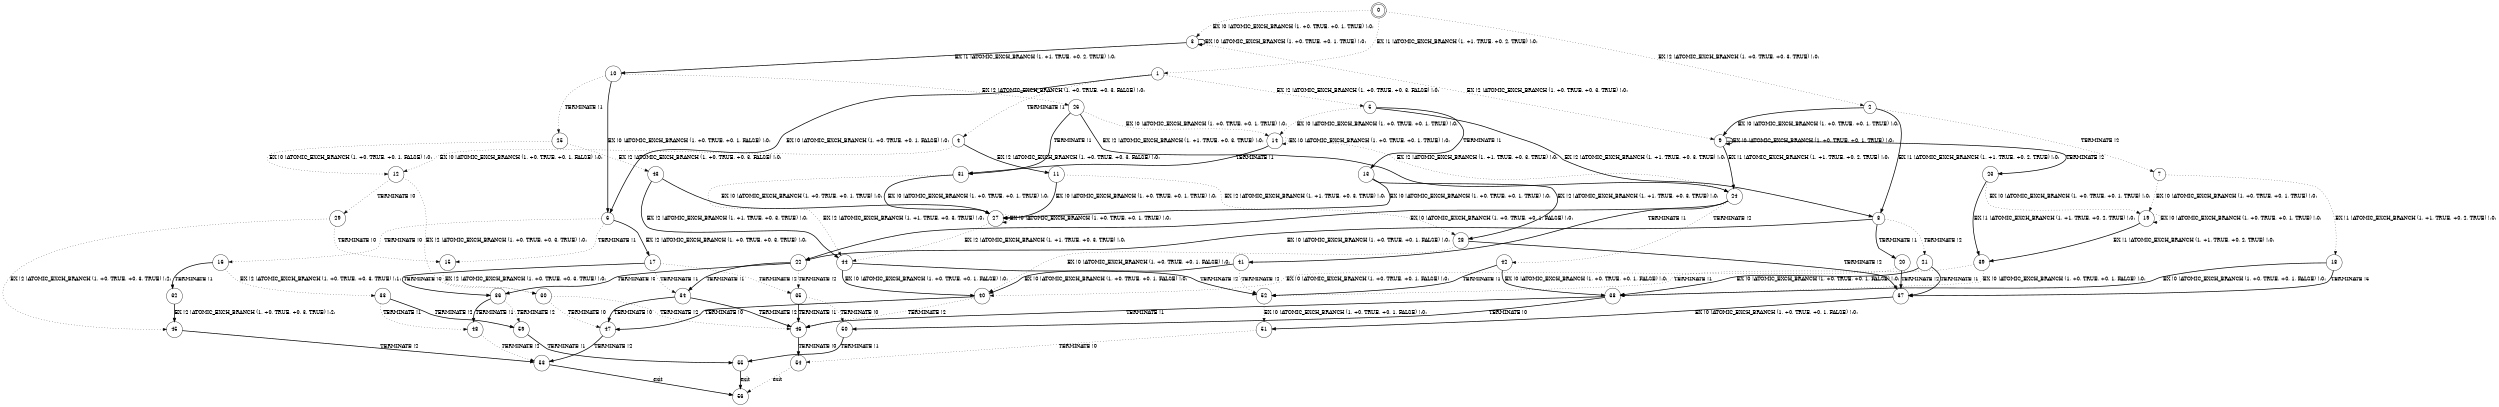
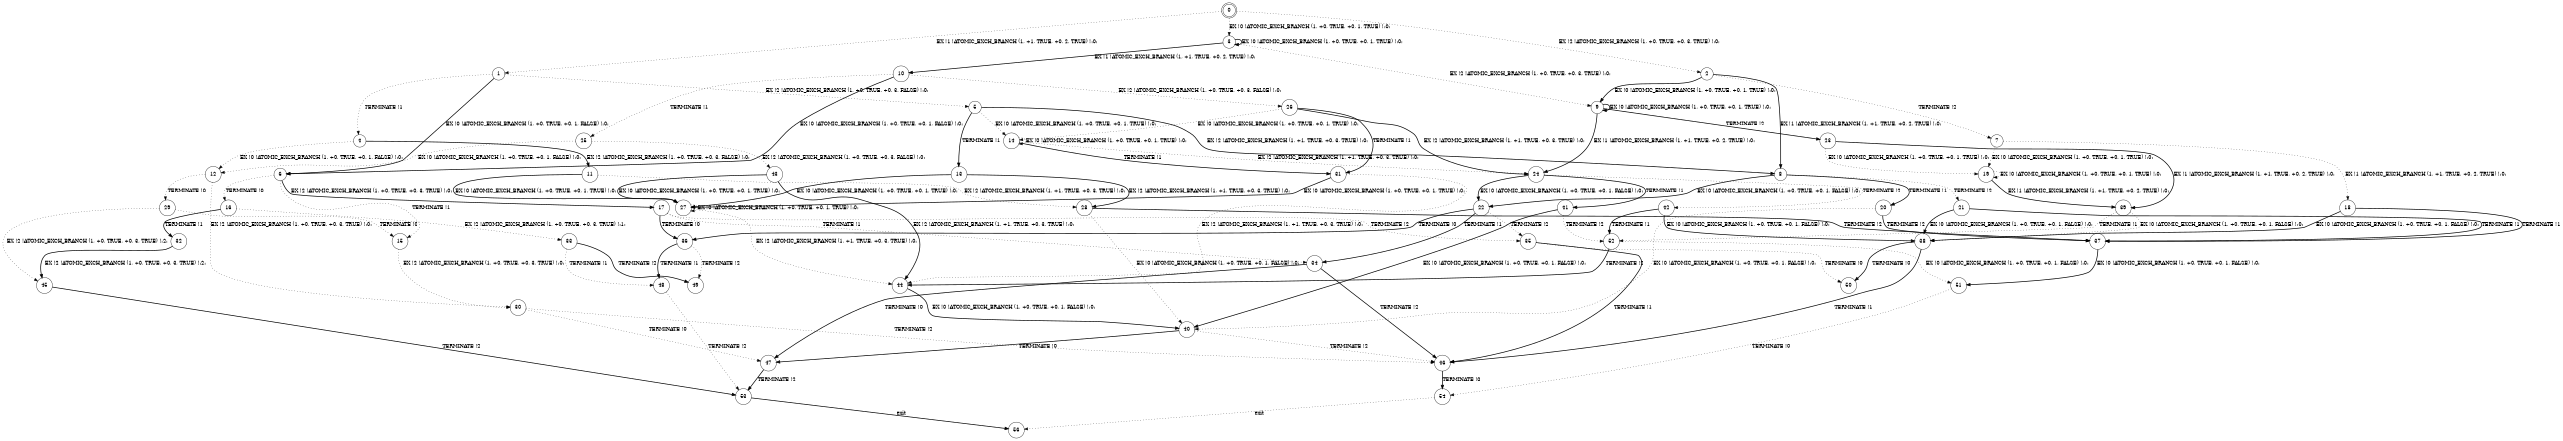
edge "44" -> "52": reversed
edge "18" -> "37": label "TERMINATE !5" -> "TERMINATE !1"
node "59": label "59" -> "49"
node "55": removed
